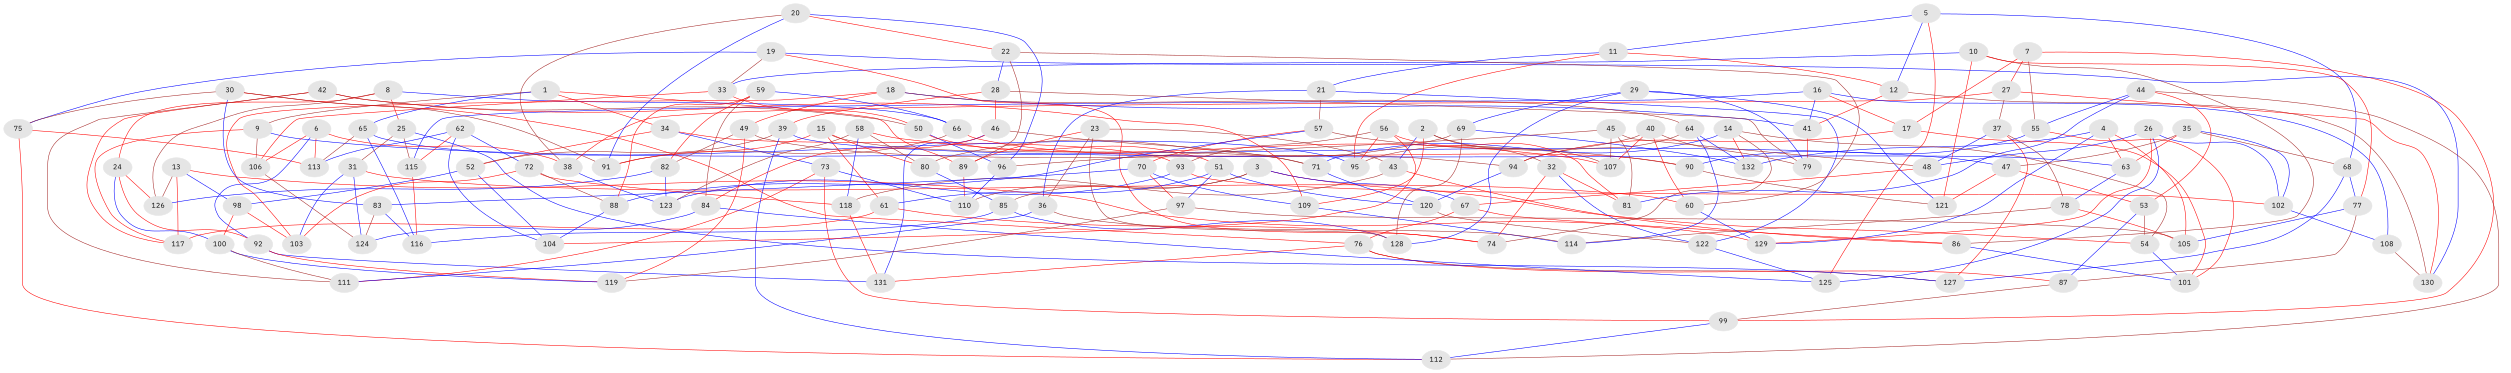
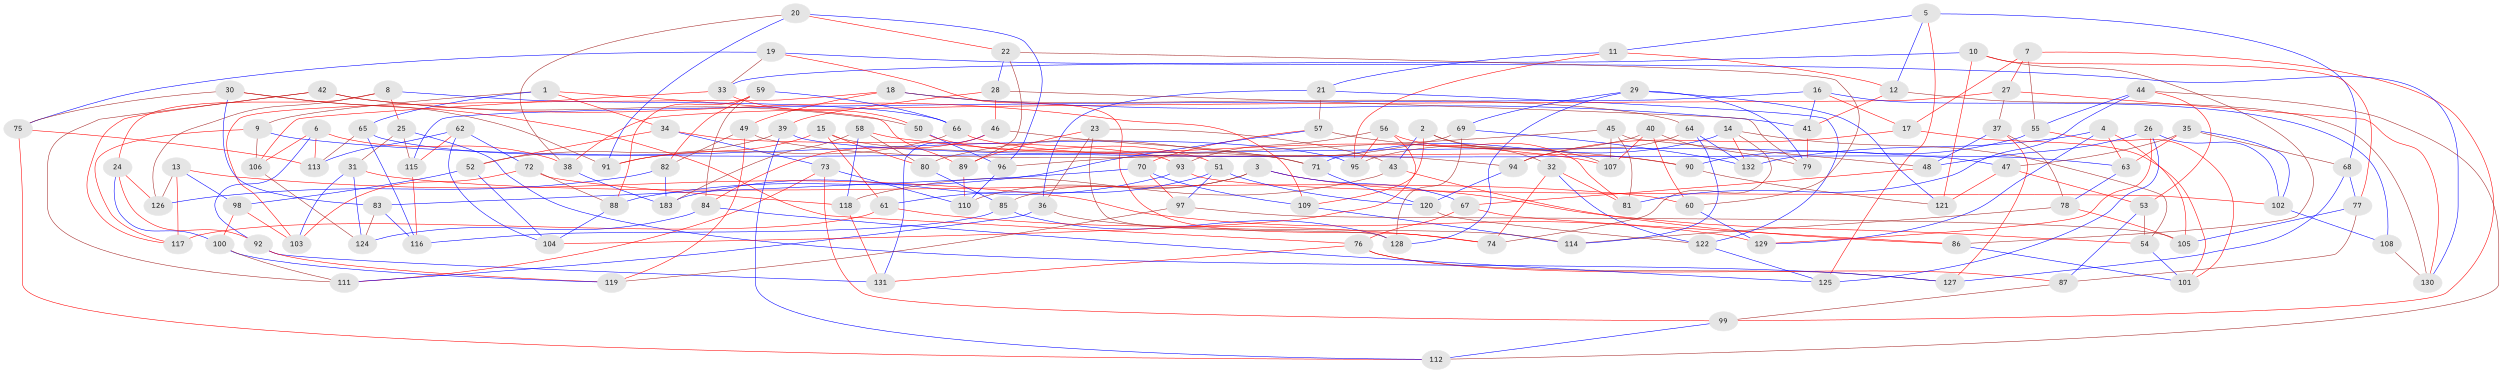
node "123": label "123" -> "183"
